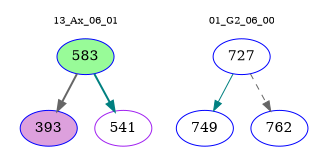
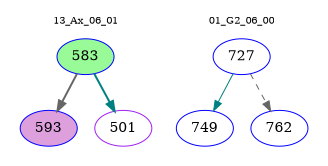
node "393": label "393" -> "593"
node "541": label "541" -> "501"
